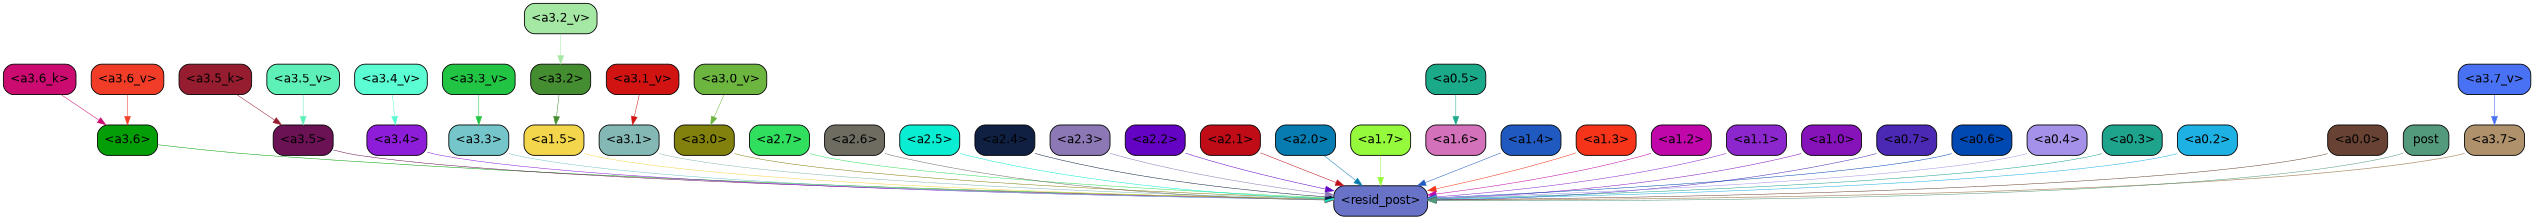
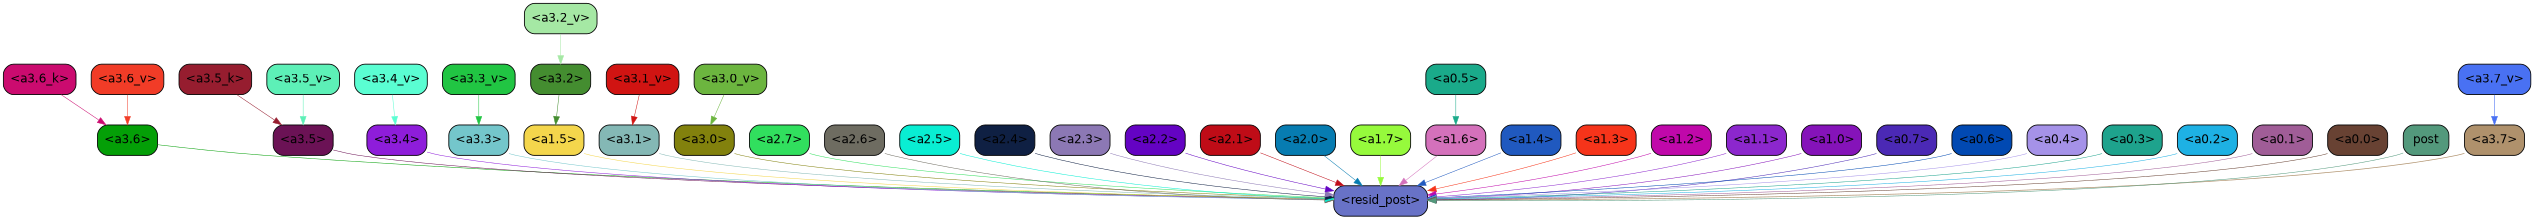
node "<a0.1>": added
edge "<a1.6>" -> "<resid_post>": added
